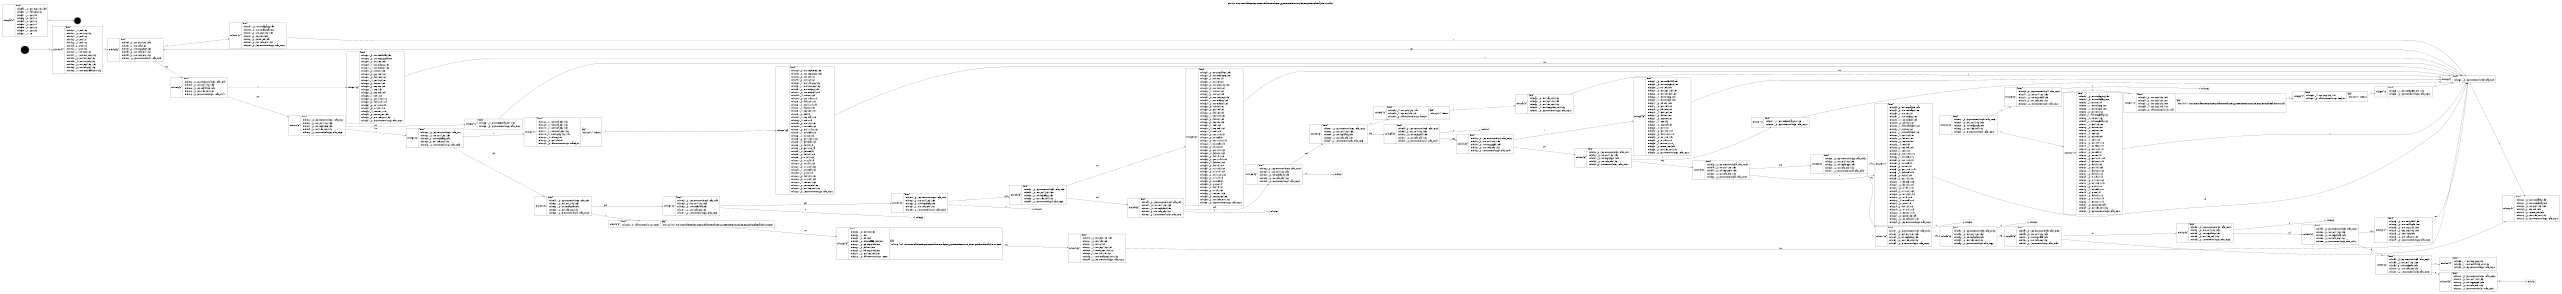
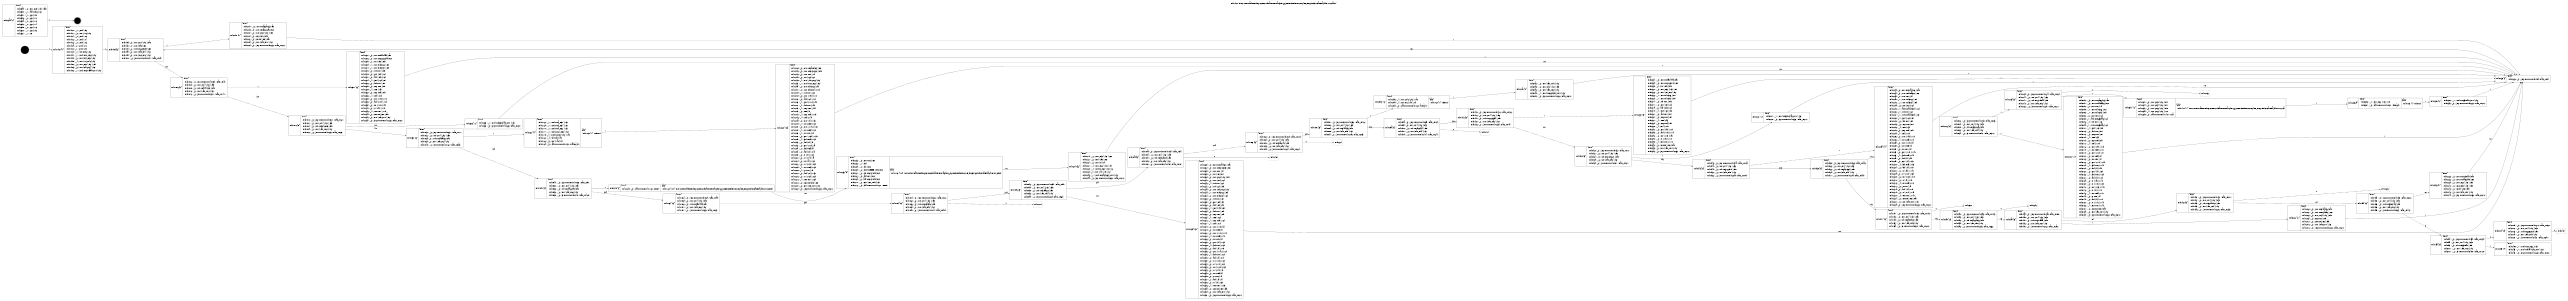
edge "0x40263c [5]" -> "0x402062 [27]": reversed
node "0x402635": removed
